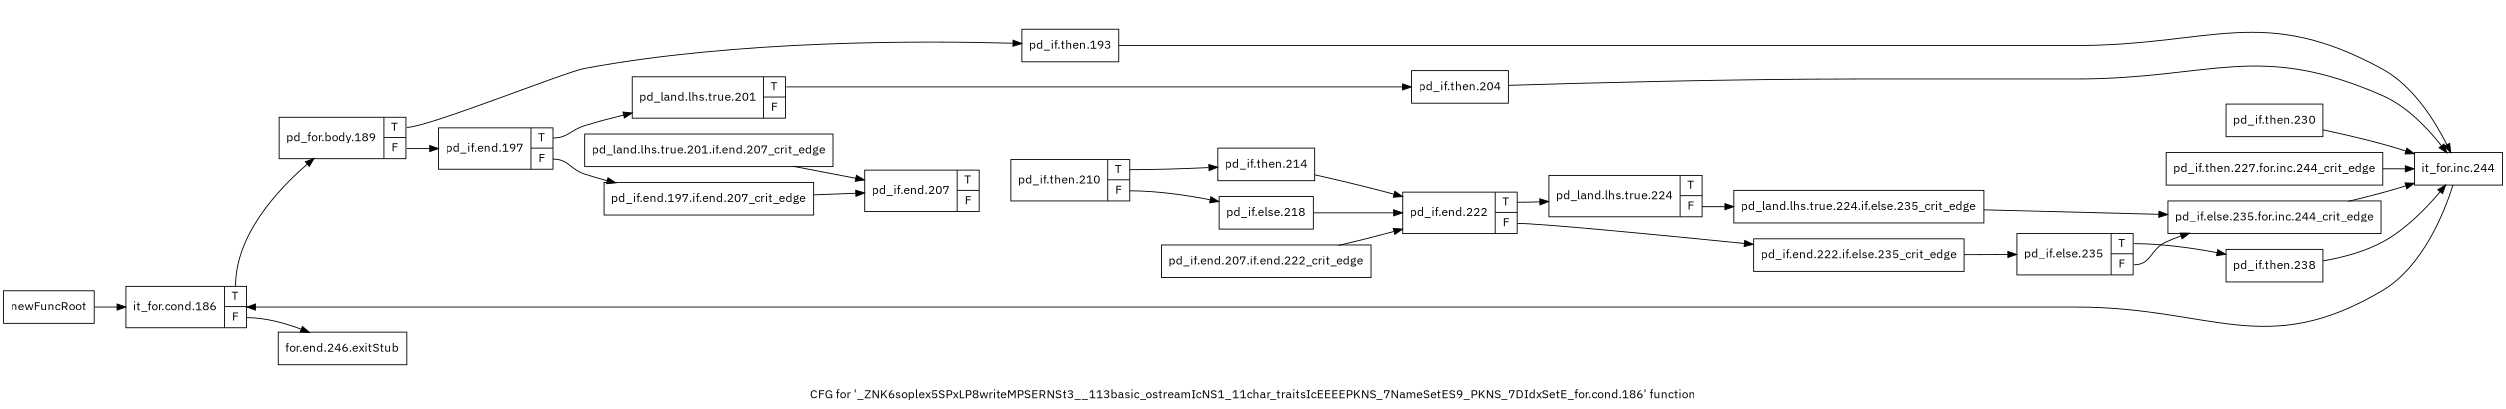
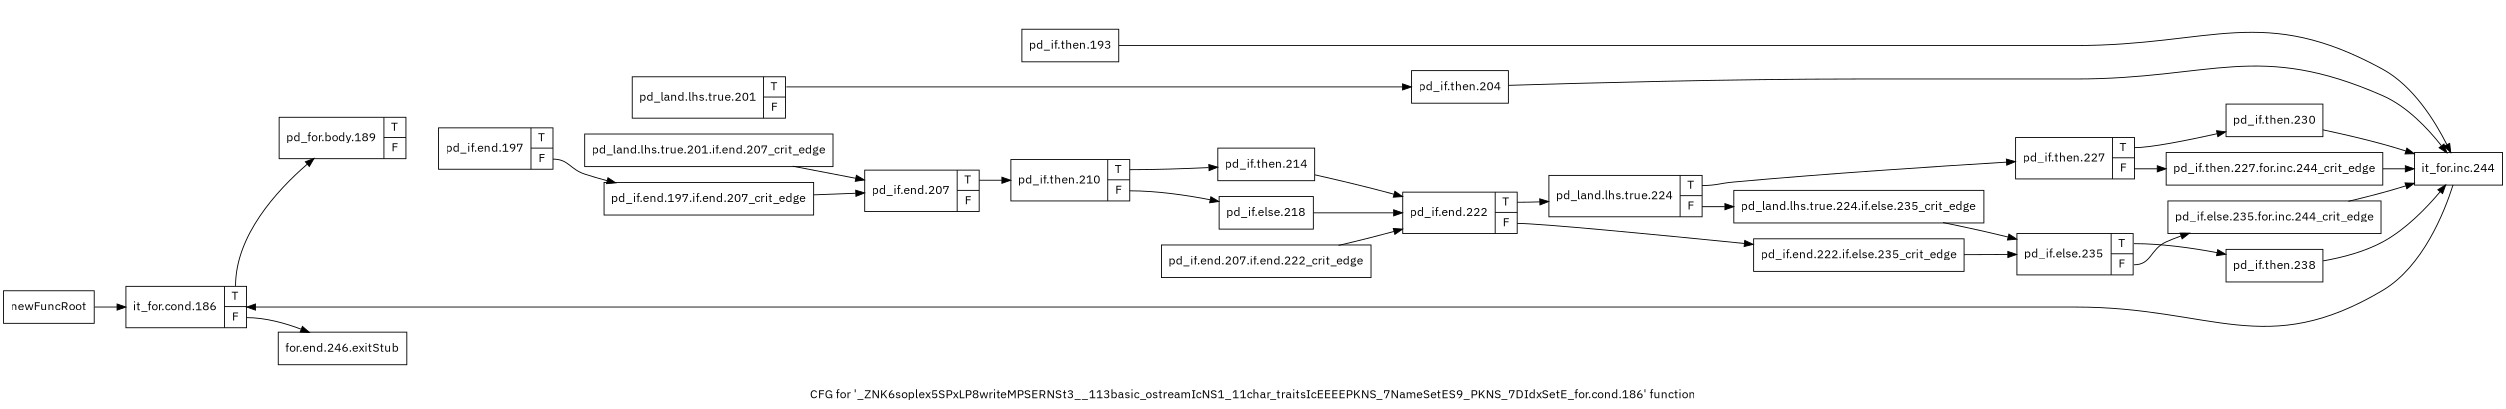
edge "pd_for.body.189" -> "pd_if.then.193": removed
edge "pd_if.end.197" -> "pd_land.lhs.true.201": removed
edge "pd_for.body.189" -> "pd_if.end.197": removed
node "pd_if.then.227": added
edge "pd_if.end.207" -> "pd_if.then.210": added
edge "pd_land.lhs.true.224.if.else.235_crit_edge" -> "pd_if.else.235.for.inc.244_crit_edge": now "pd_land.lhs.true.224.if.else.235_crit_edge" -> "pd_if.else.235"
